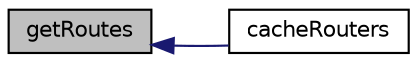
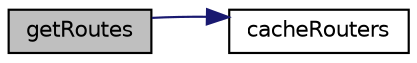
edge "cacheRouters" -> "getRoutes": reversed
